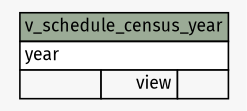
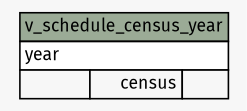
node "v_schedule_census_year": text "view" -> "census"
